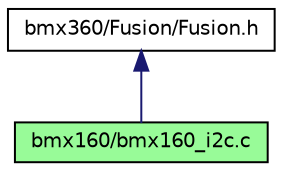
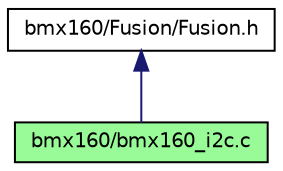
node "bmx360/Fusion/Fusion.h": label "bmx360/Fusion/Fusion.h" -> "bmx160/Fusion/Fusion.h"
